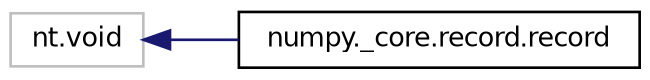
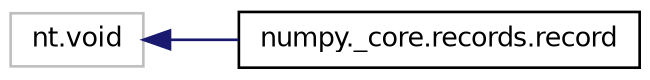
node "numpy._core.record.record": label "numpy._core.record.record" -> "numpy._core.records.record"
